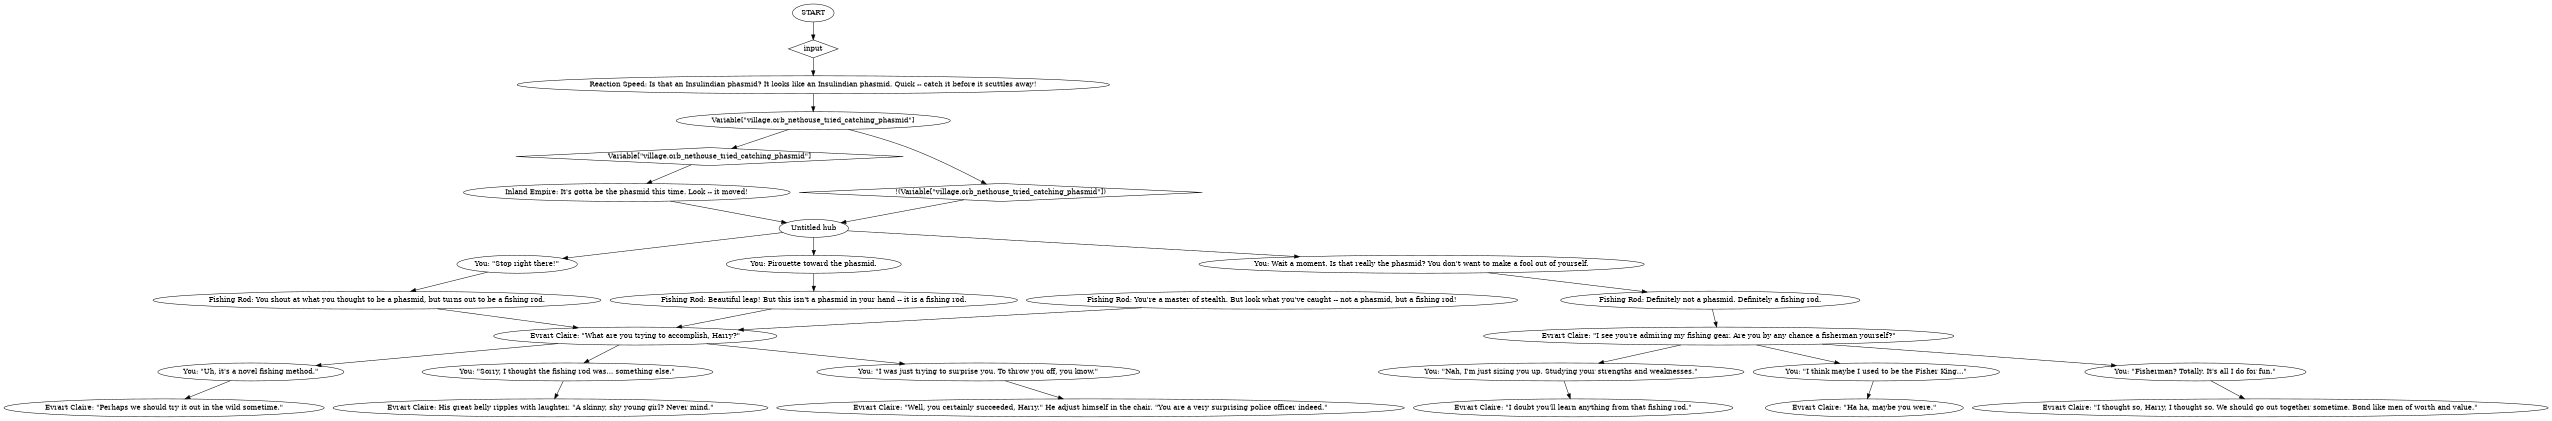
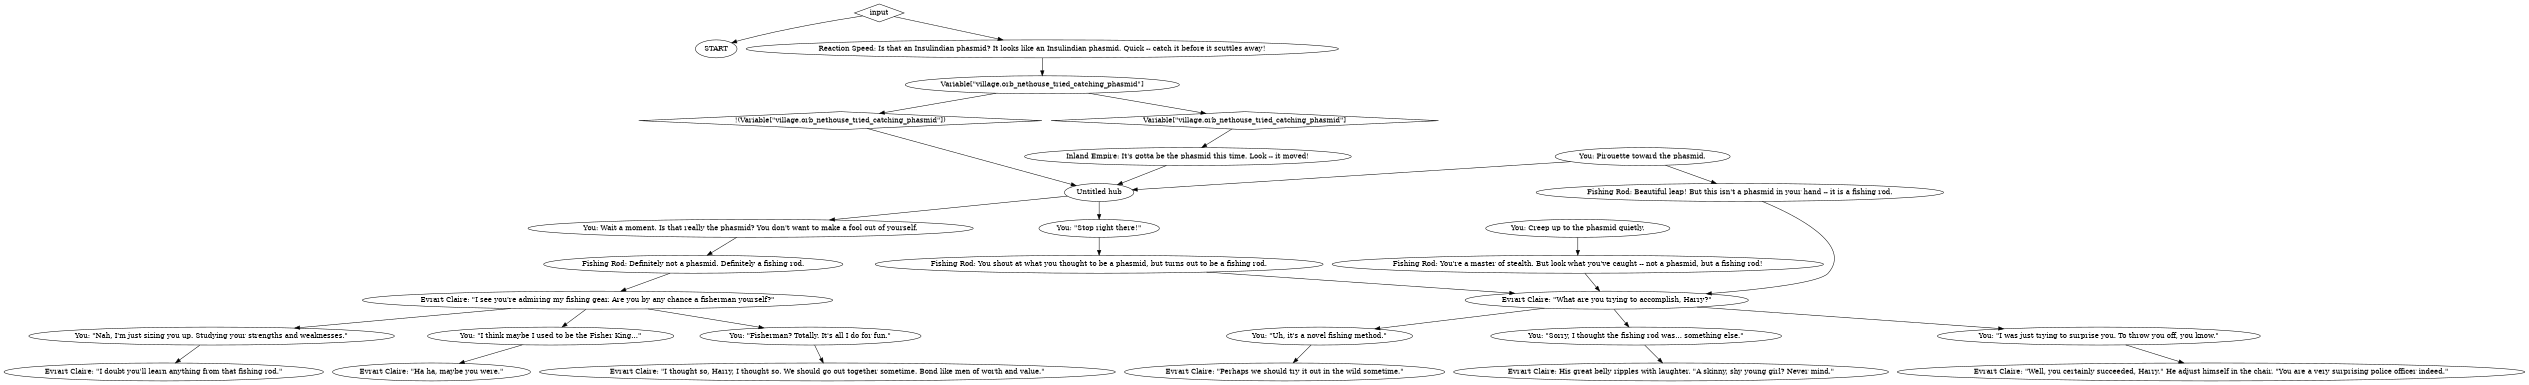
edge "START" -> "input": reversed
node "You: Creep up to the phasmid quietly.": added
edge "Untitled hub" -> "You: Pirouette toward the phasmid.": reversed
